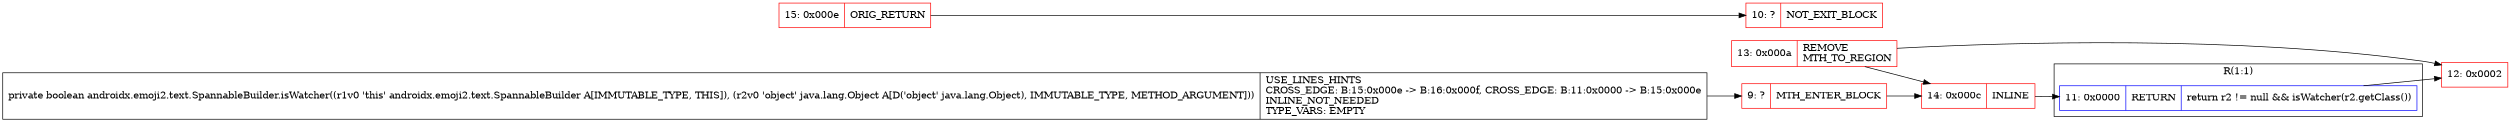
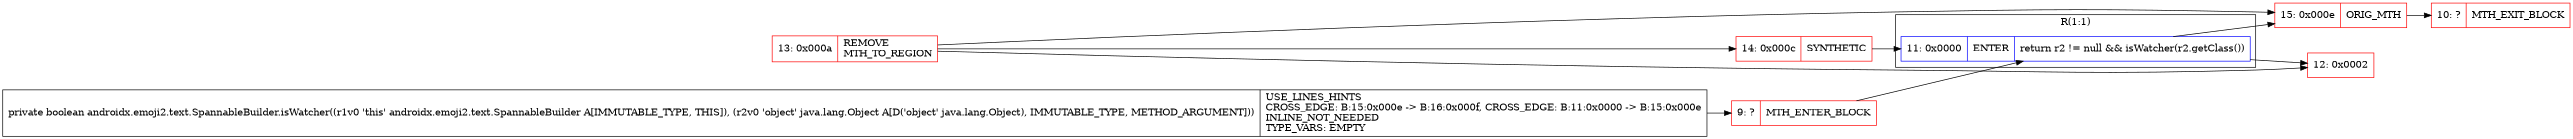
node "15: 0x000e": text "ORIG_RETURN" -> "ORIG_MTH"
node "10: ?": text "NOT_EXIT_BLOCK" -> "MTH_EXIT_BLOCK"
edge "13: 0x000a" -> "15: 0x000e": added
edge "11: 0x0000" -> "15: 0x000e": added
edge "9: ?" -> "14: 0x000c": now "9: ?" -> "11: 0x0000"
node "14: 0x000c": text "INLINE" -> "SYNTHETIC"
node "11: 0x0000": text "RETURN" -> "ENTER"
